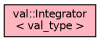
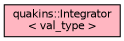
node "val::Integrator < val_type >": label "val::Integrator < val_type >" -> "quakins::Integrator < val_type >"
